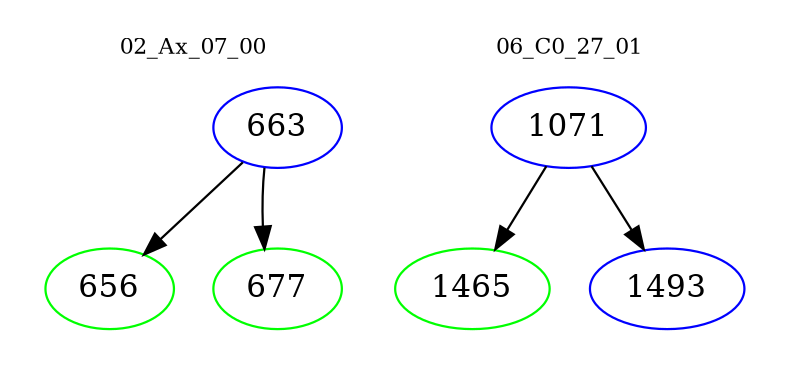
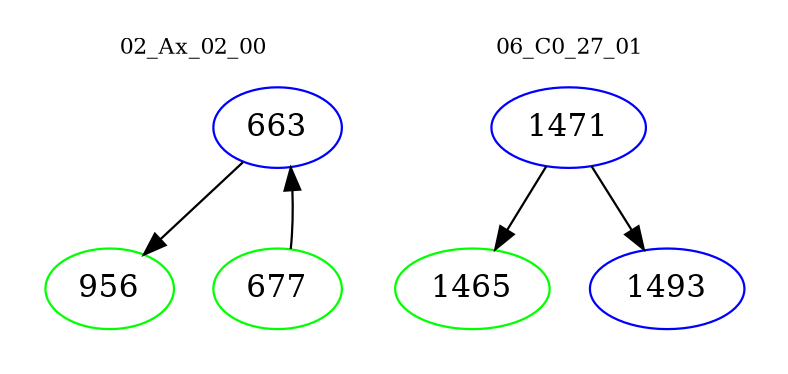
cluster "02_Ax_07_00": label "02_Ax_07_00" -> "02_Ax_02_00"
node "1071": label "1071" -> "1471"
edge "663" -> "677": reversed
node "656": label "656" -> "956"
